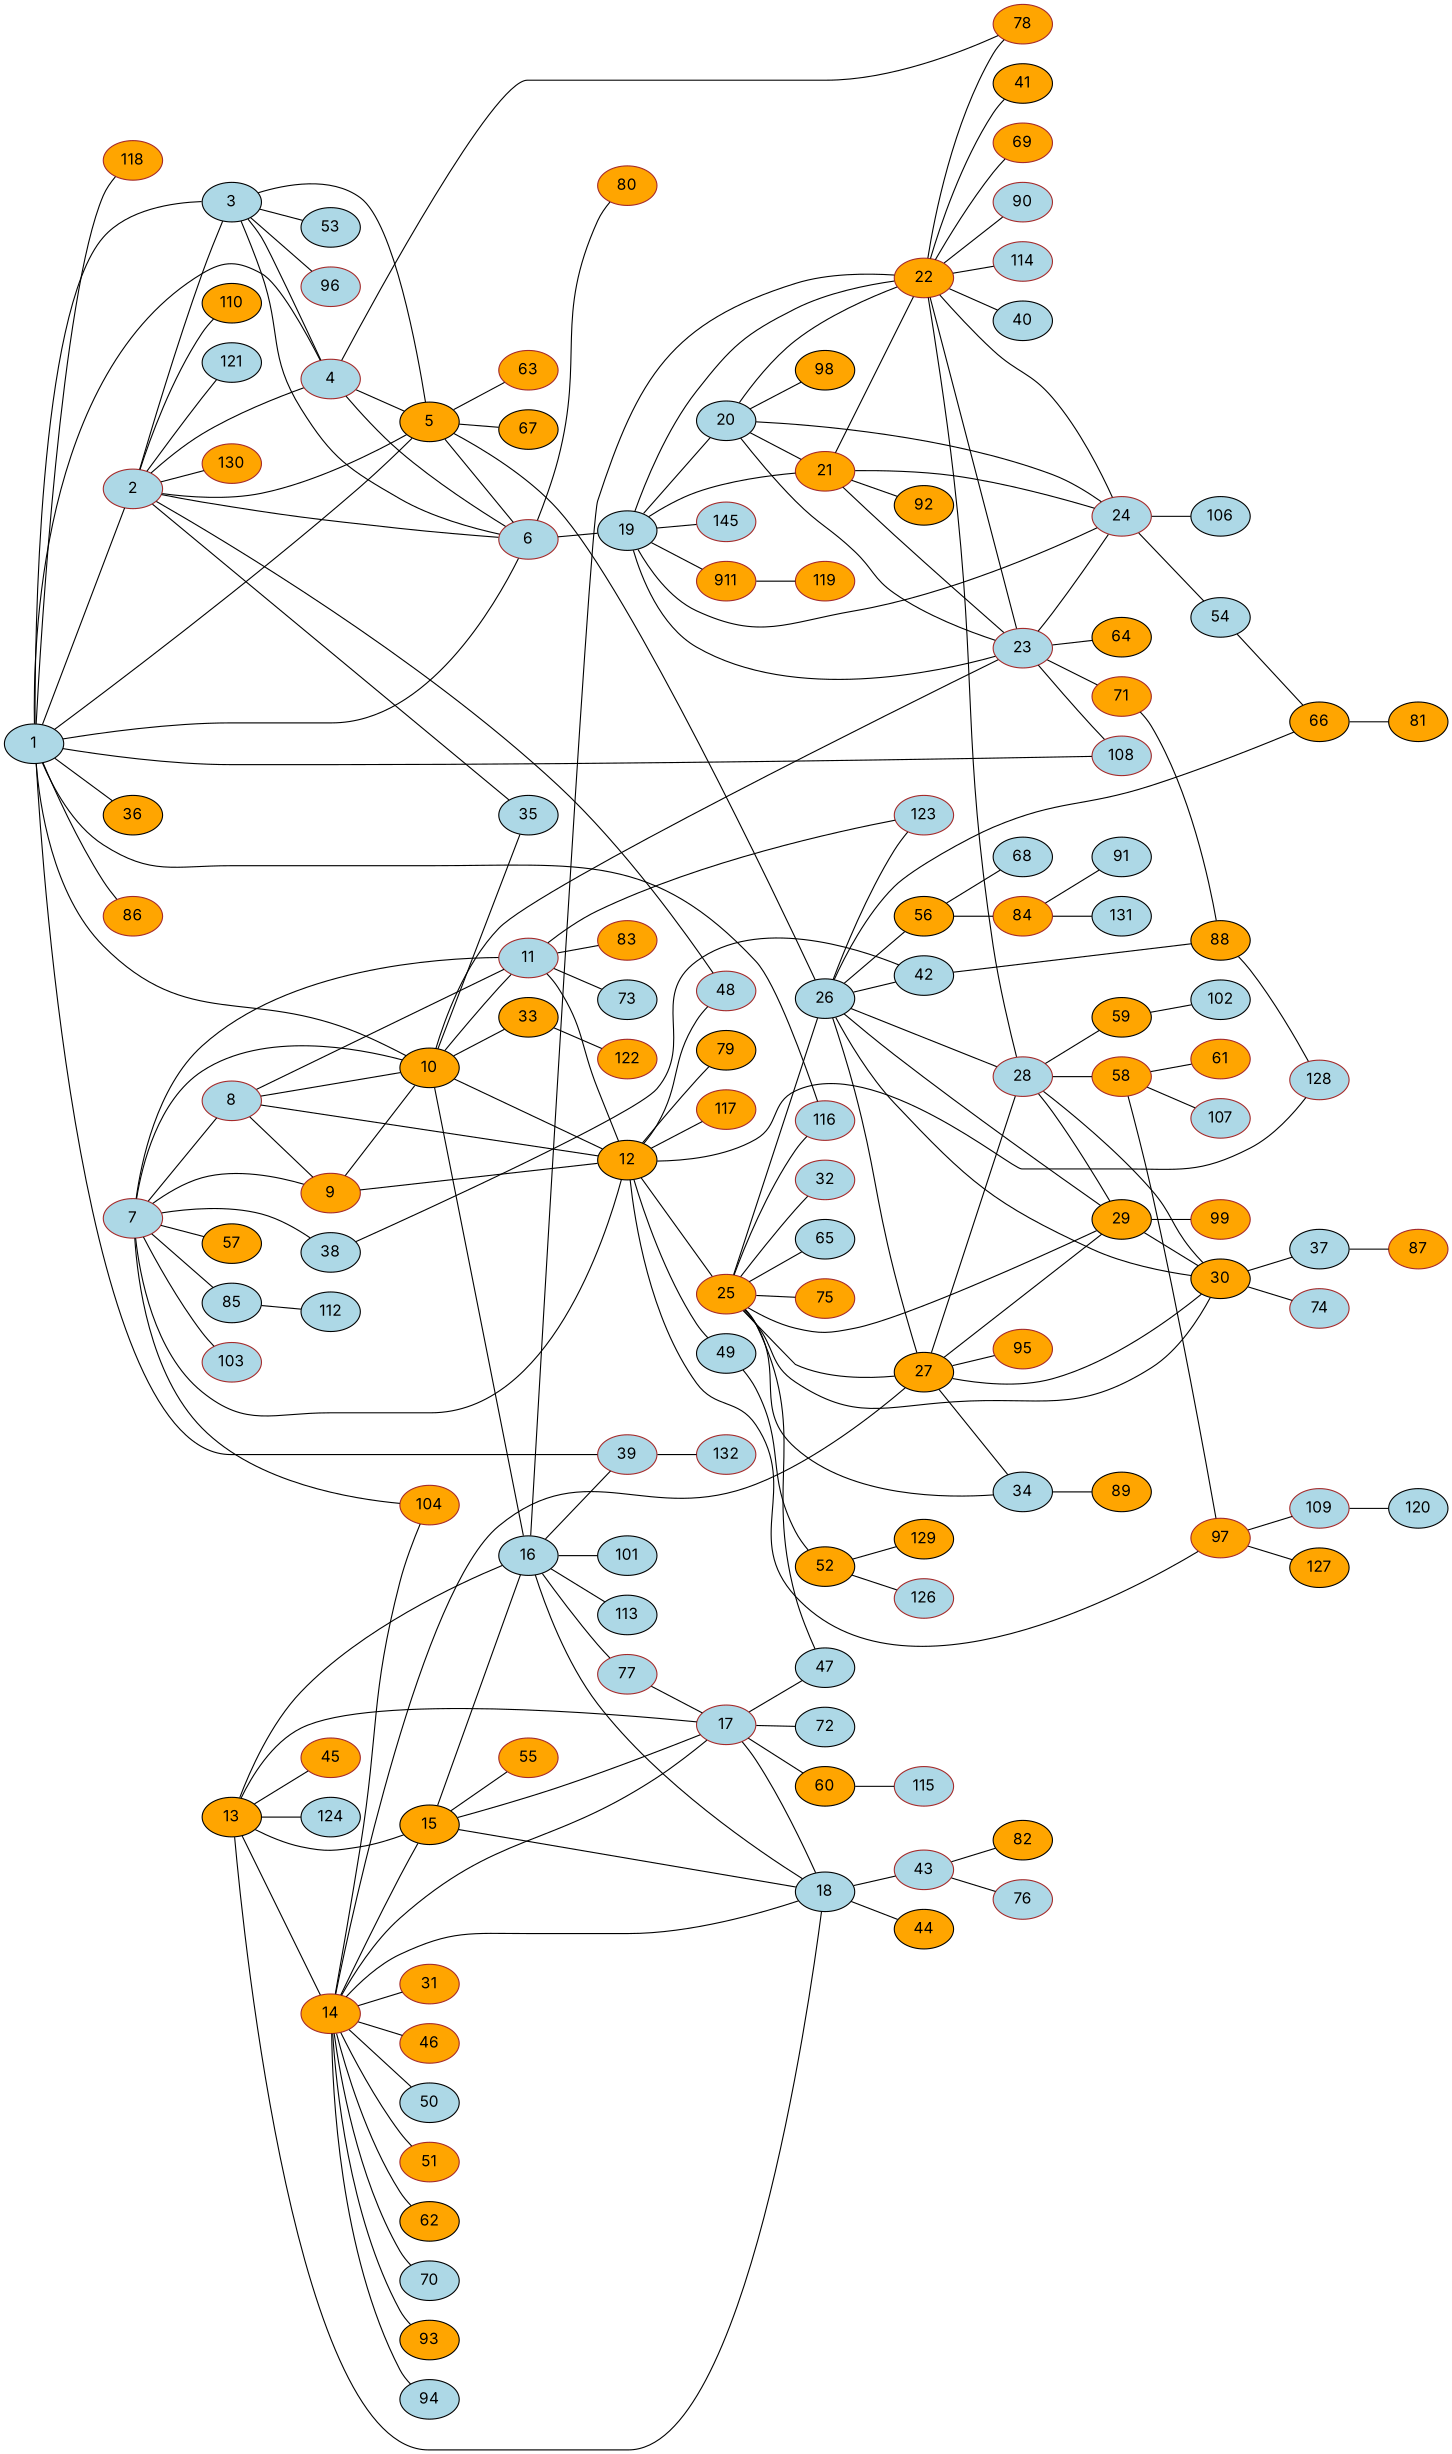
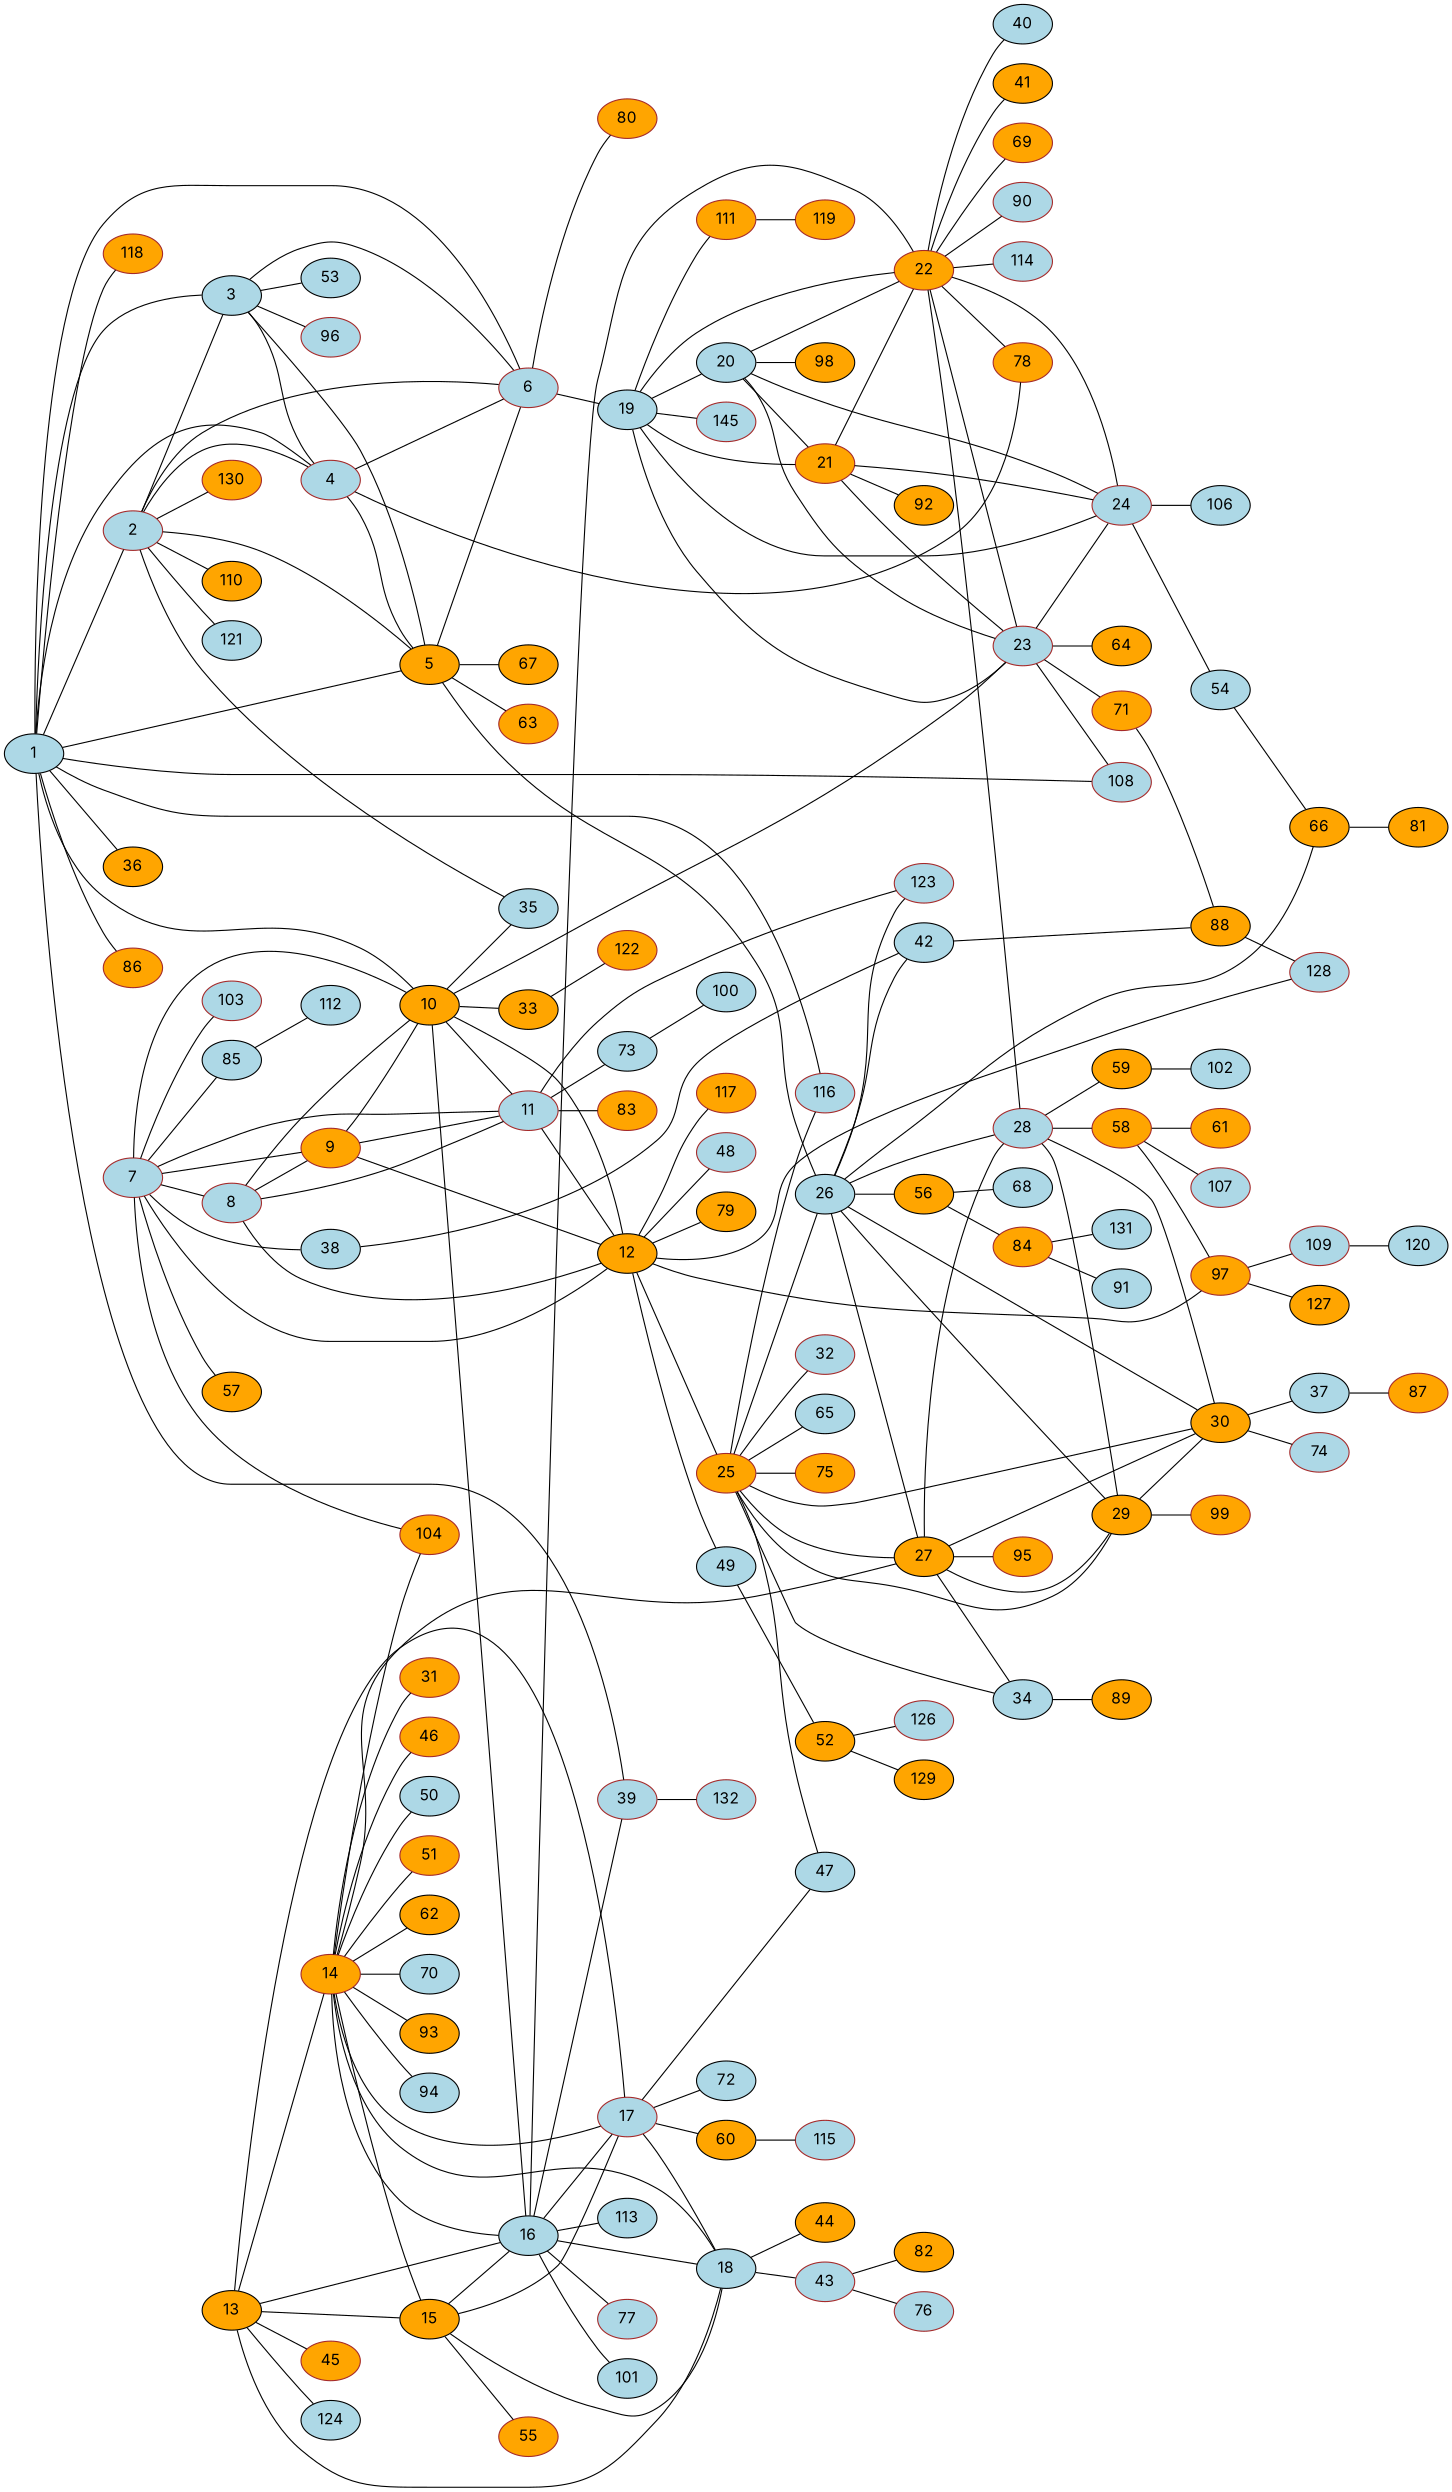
node "911": label "911" -> "111"
edge "2" -- "48": removed
node "100": added
edge "11" -- "9": added
edge "77" -- "17": now "16" -- "17"
edge "14" -- "16": added
